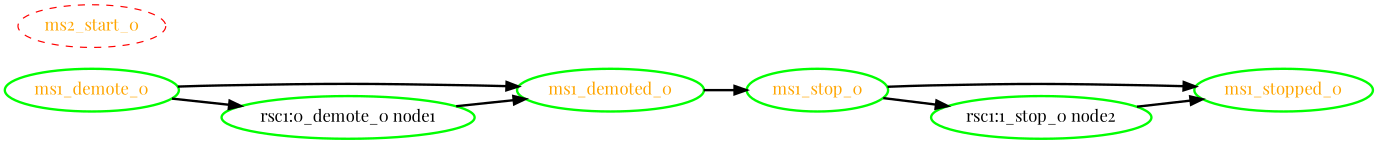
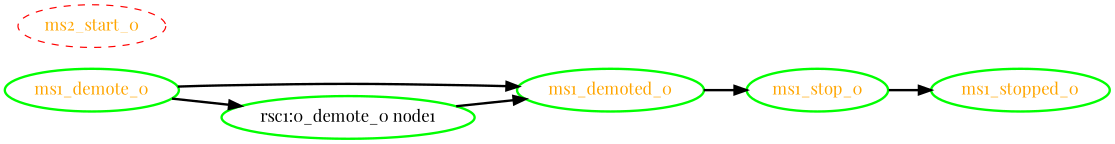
node "rsc1:1_stop_0 node2": removed
